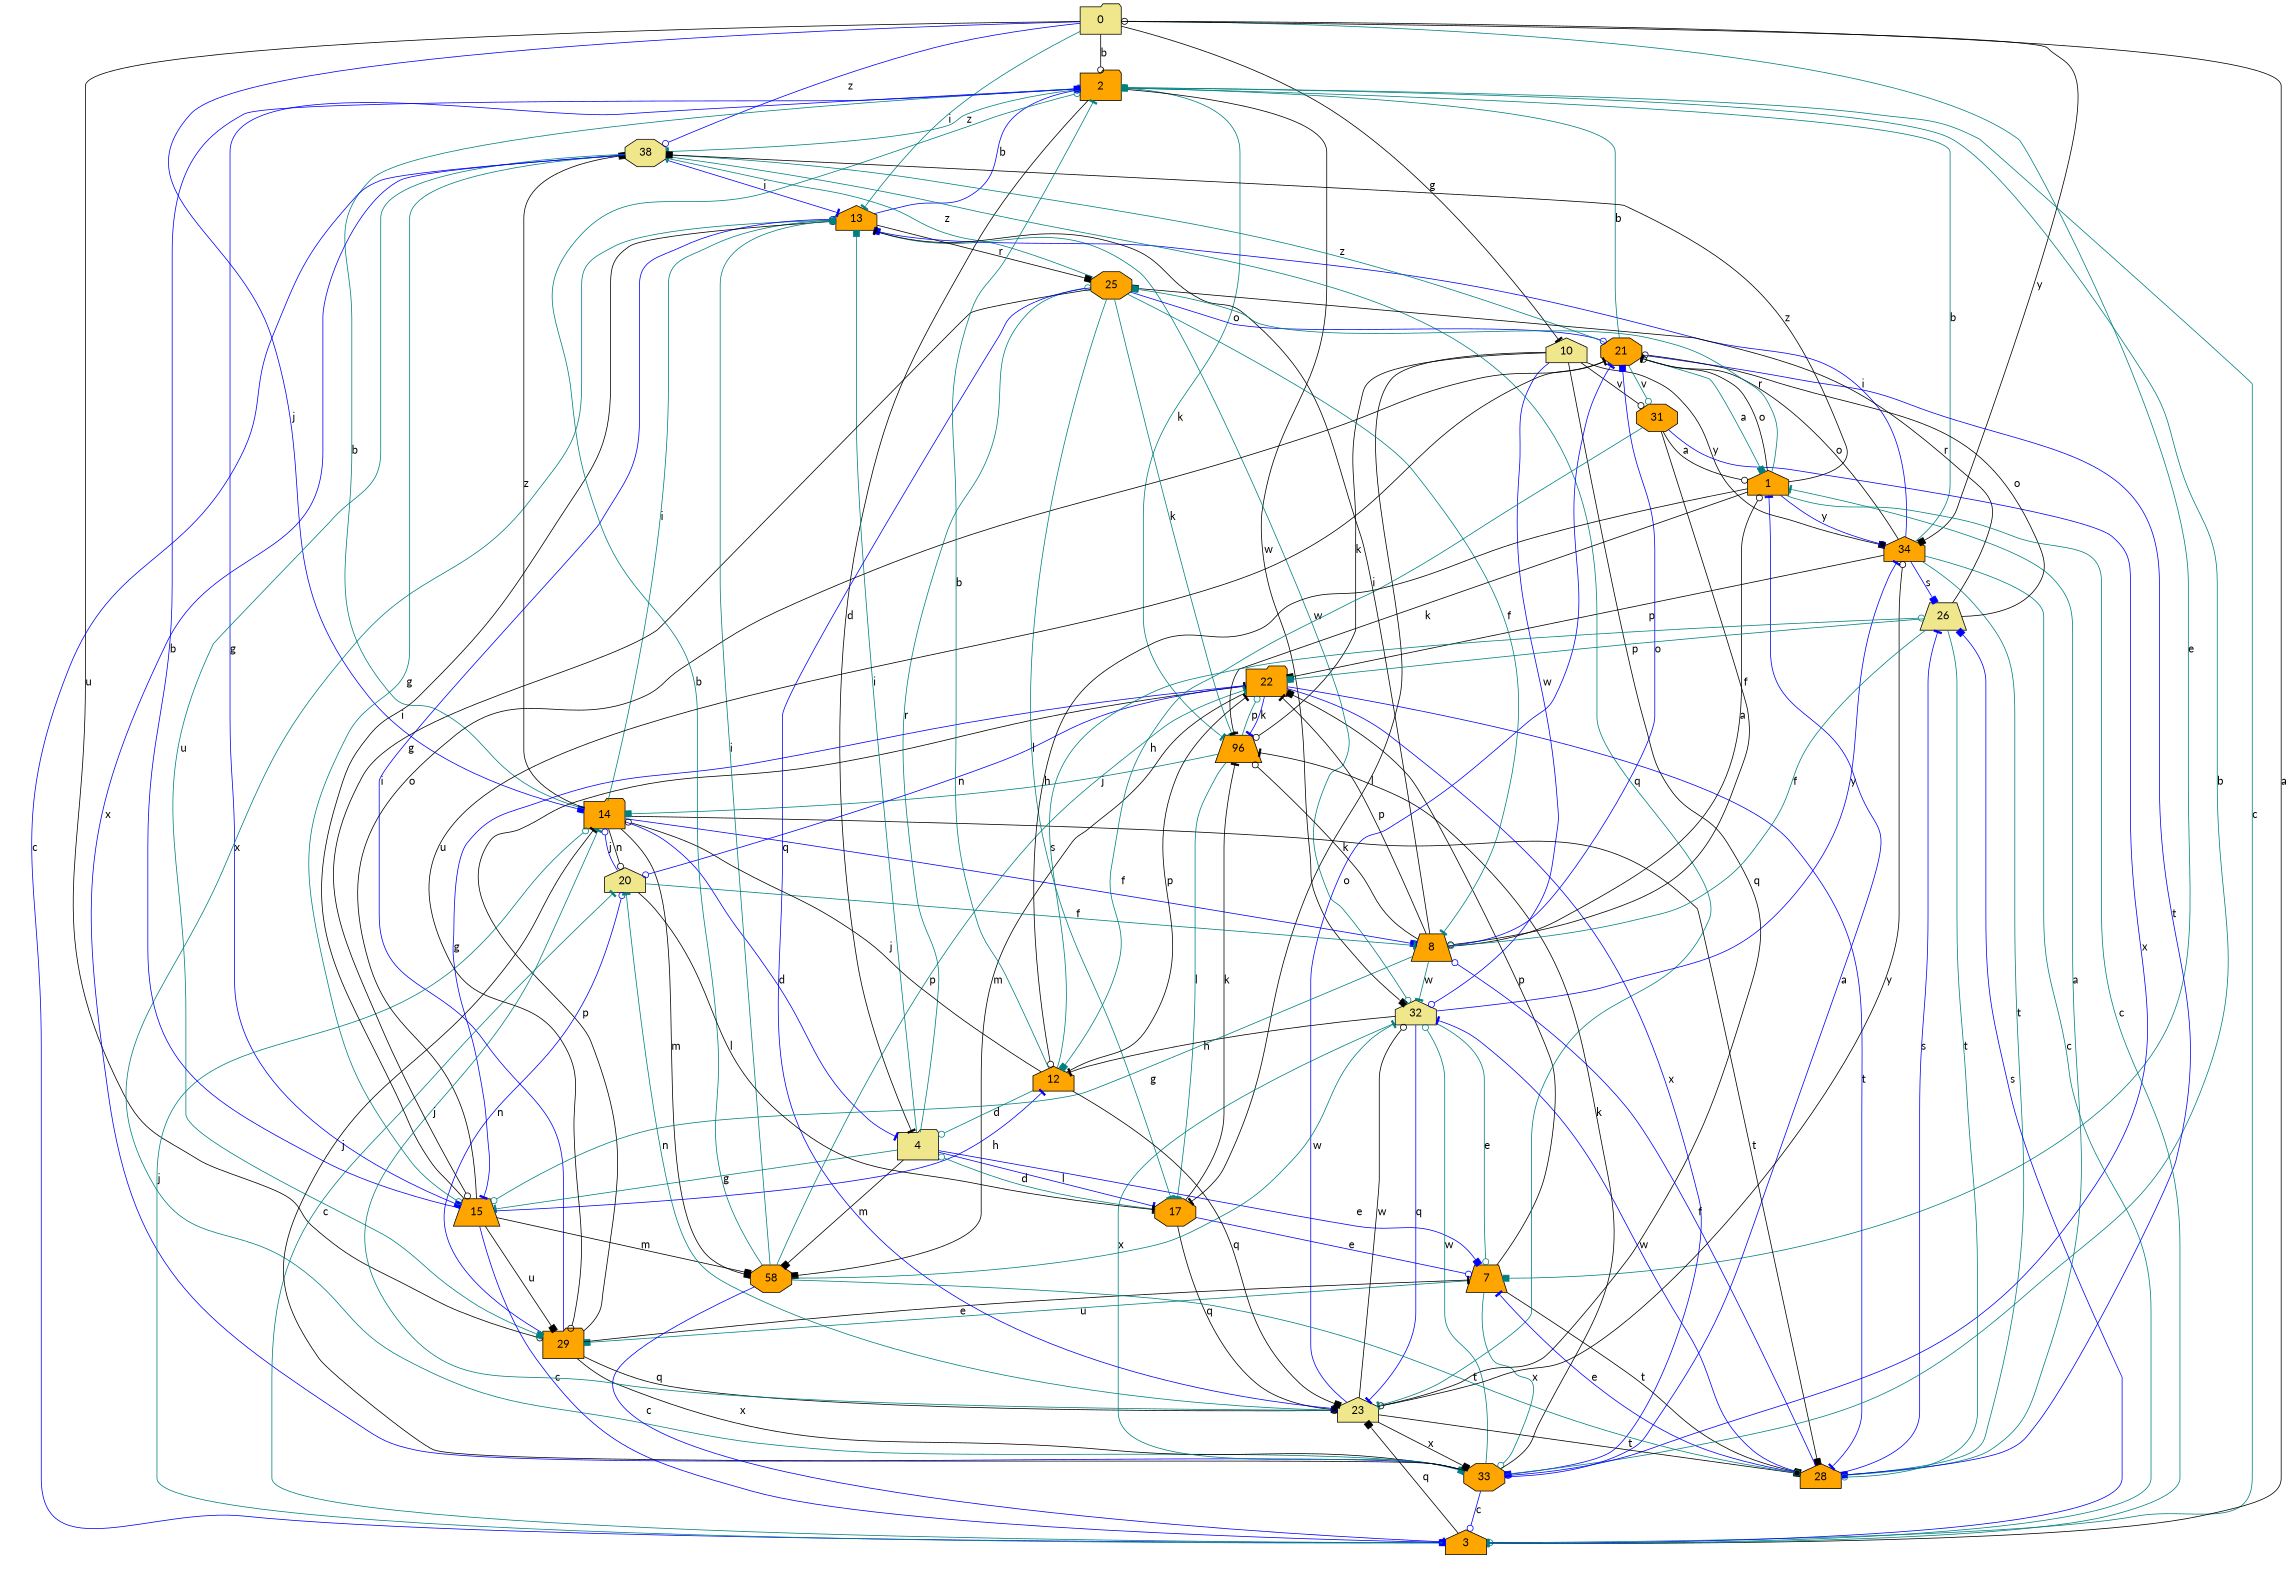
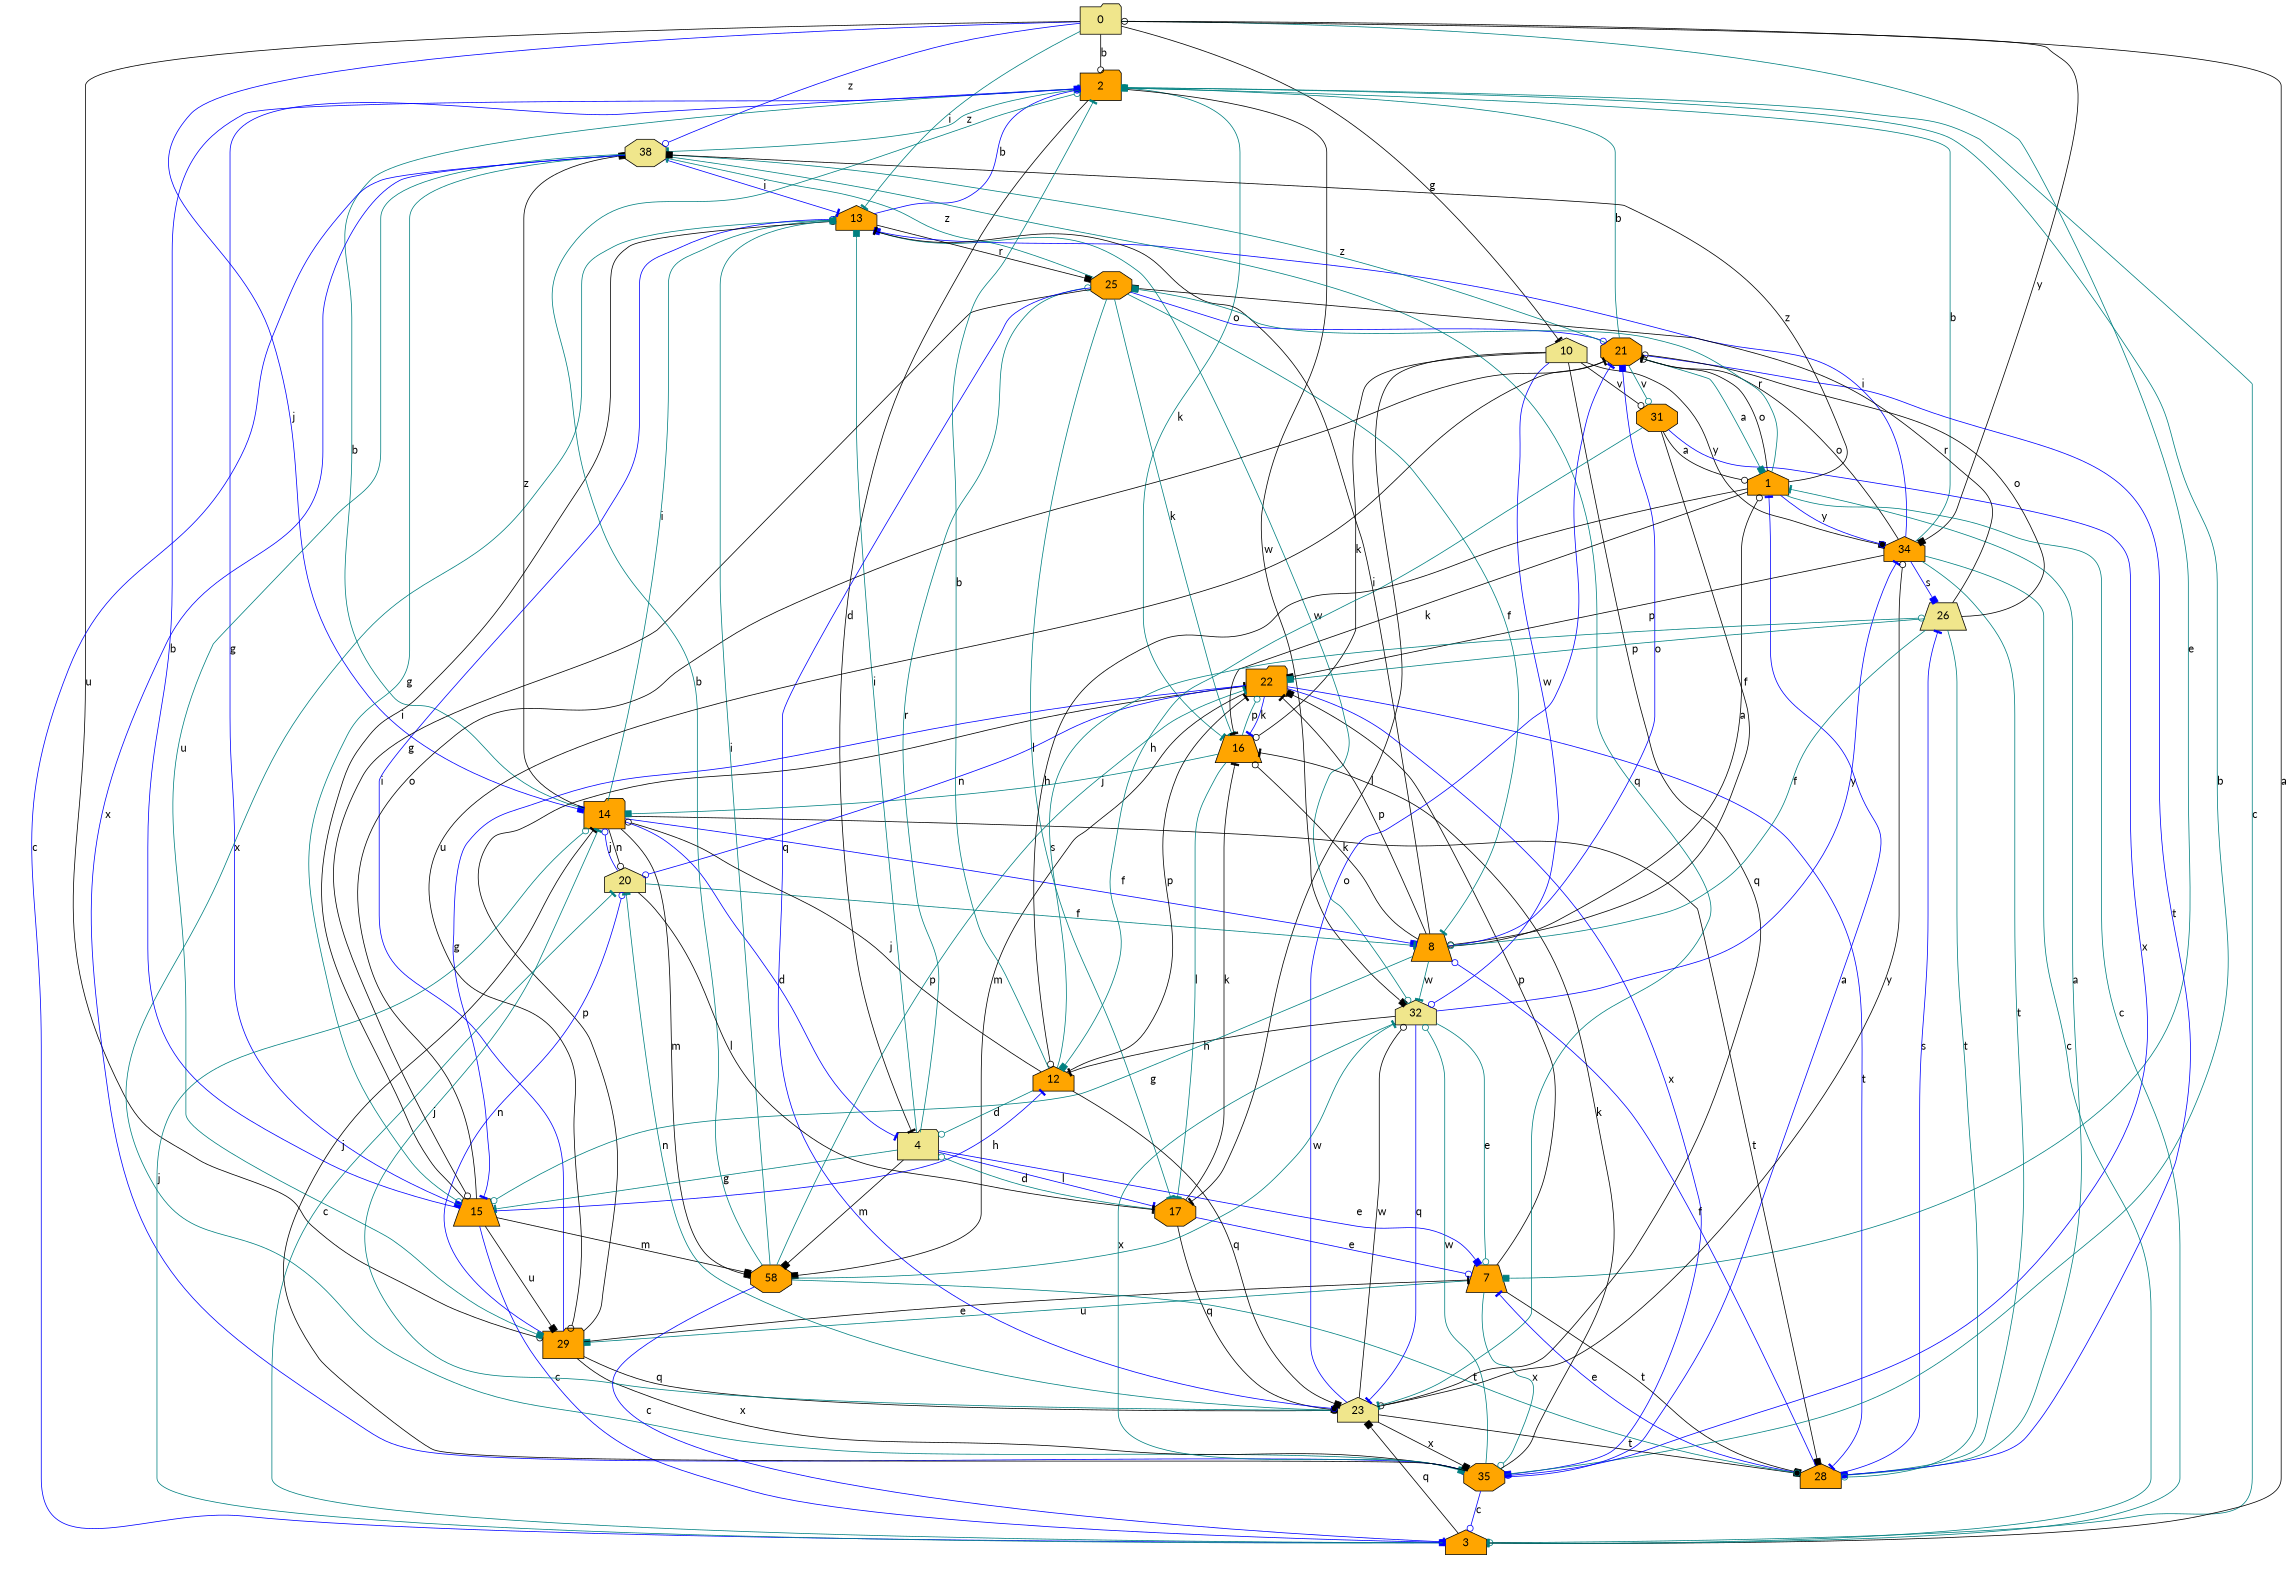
node "96": label "96" -> "16"
edge "28" -> "32": removed, label "w"
edge "3" -> "26": removed, label "s"
node "33": label "33" -> "35"
